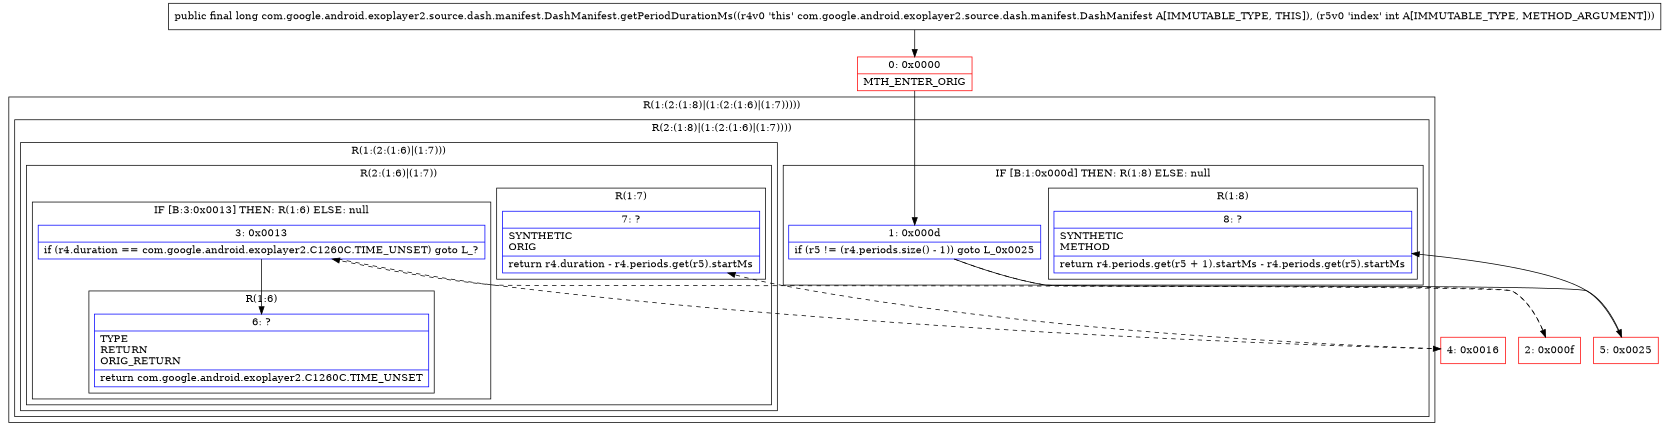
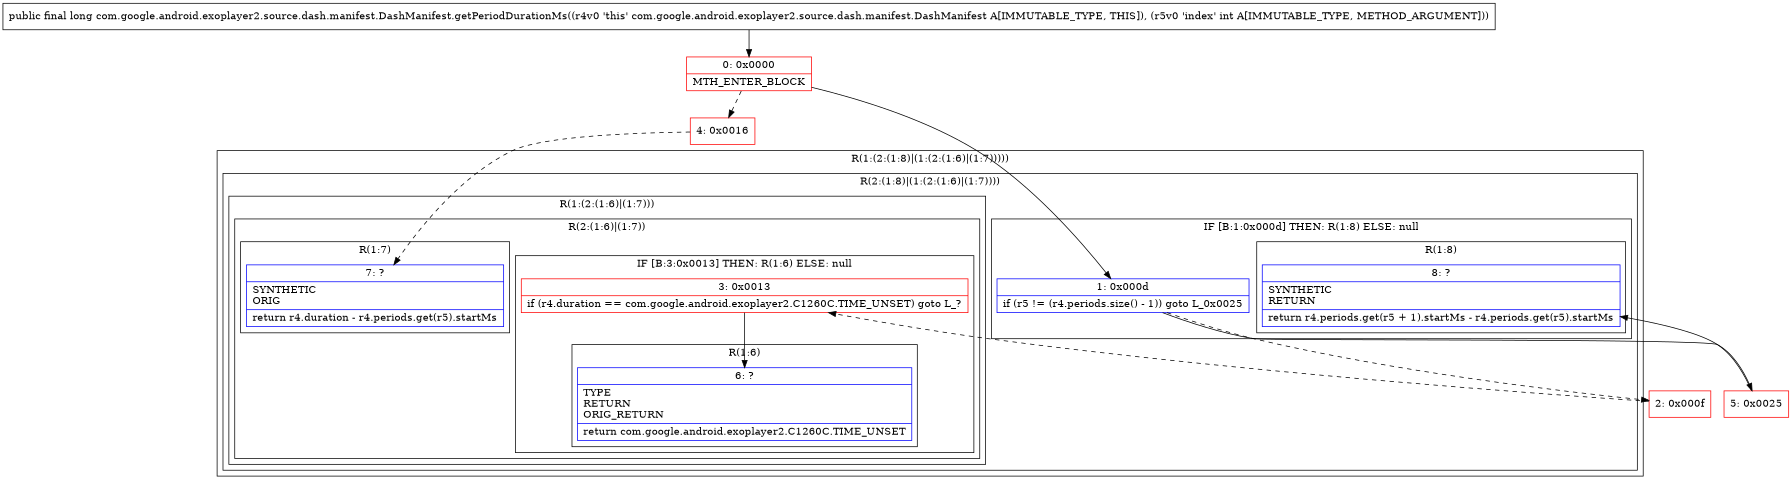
node "0: 0x0000": text "MTH_ENTER_ORIG" -> "MTH_ENTER_BLOCK"
node "3: 0x0013": color blue -> red
node "8: ?": text "METHOD" -> "RETURN"
edge "3: 0x0013" -> "4: 0x0016": now "0: 0x0000" -> "4: 0x0016"
